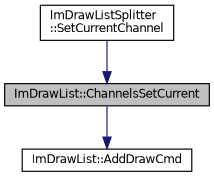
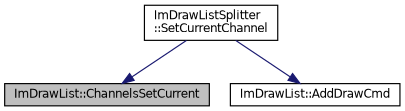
edge "ImDrawList::ChannelsSetCurrent" -> "ImDrawList::AddDrawCmd": now "ImDrawListSplitter ::SetCurrentChannel" -> "ImDrawList::AddDrawCmd"
